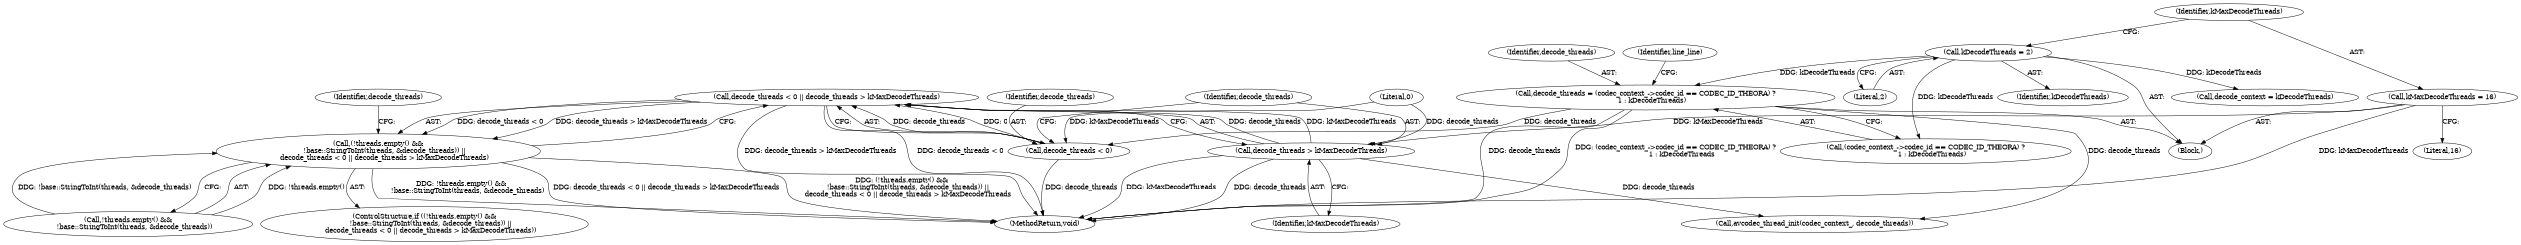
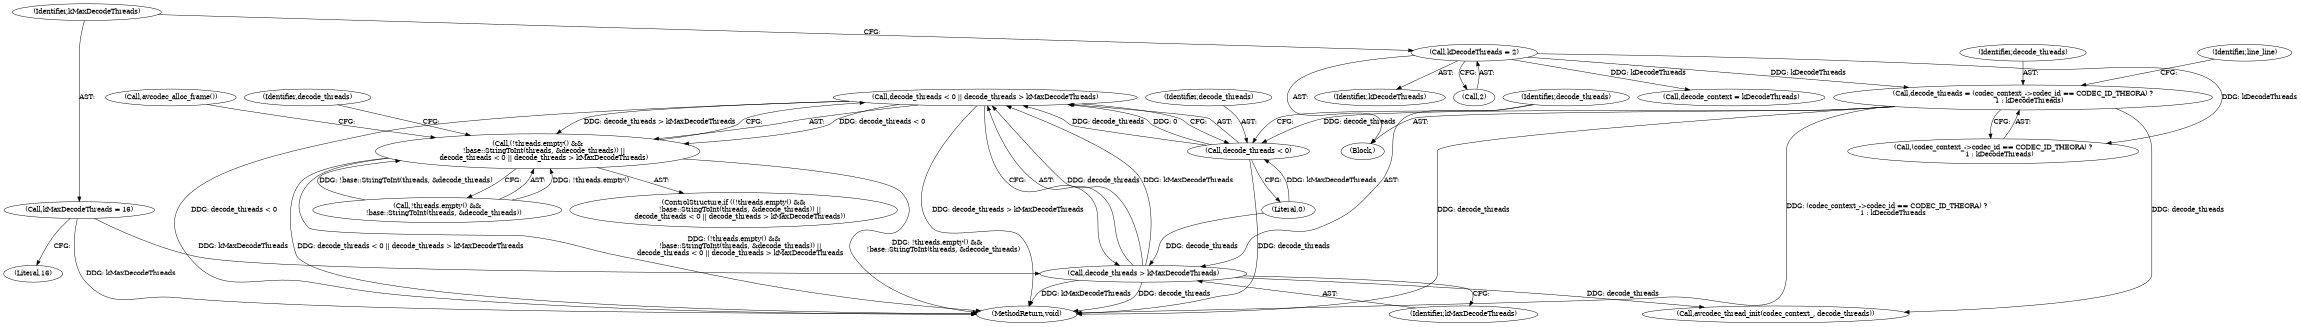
node "(Call,avcodec_alloc_frame())": added
node "(Literal,2)": label "(Literal,2)" -> "(Call,2)"
edge "(Call,kMaxDecodeThreads = 16)" -> "(Block,)": removed, label "AST:"
edge "(Call,decode_threads < 0)" -> "(Literal,0)": added, label "CFG:"
